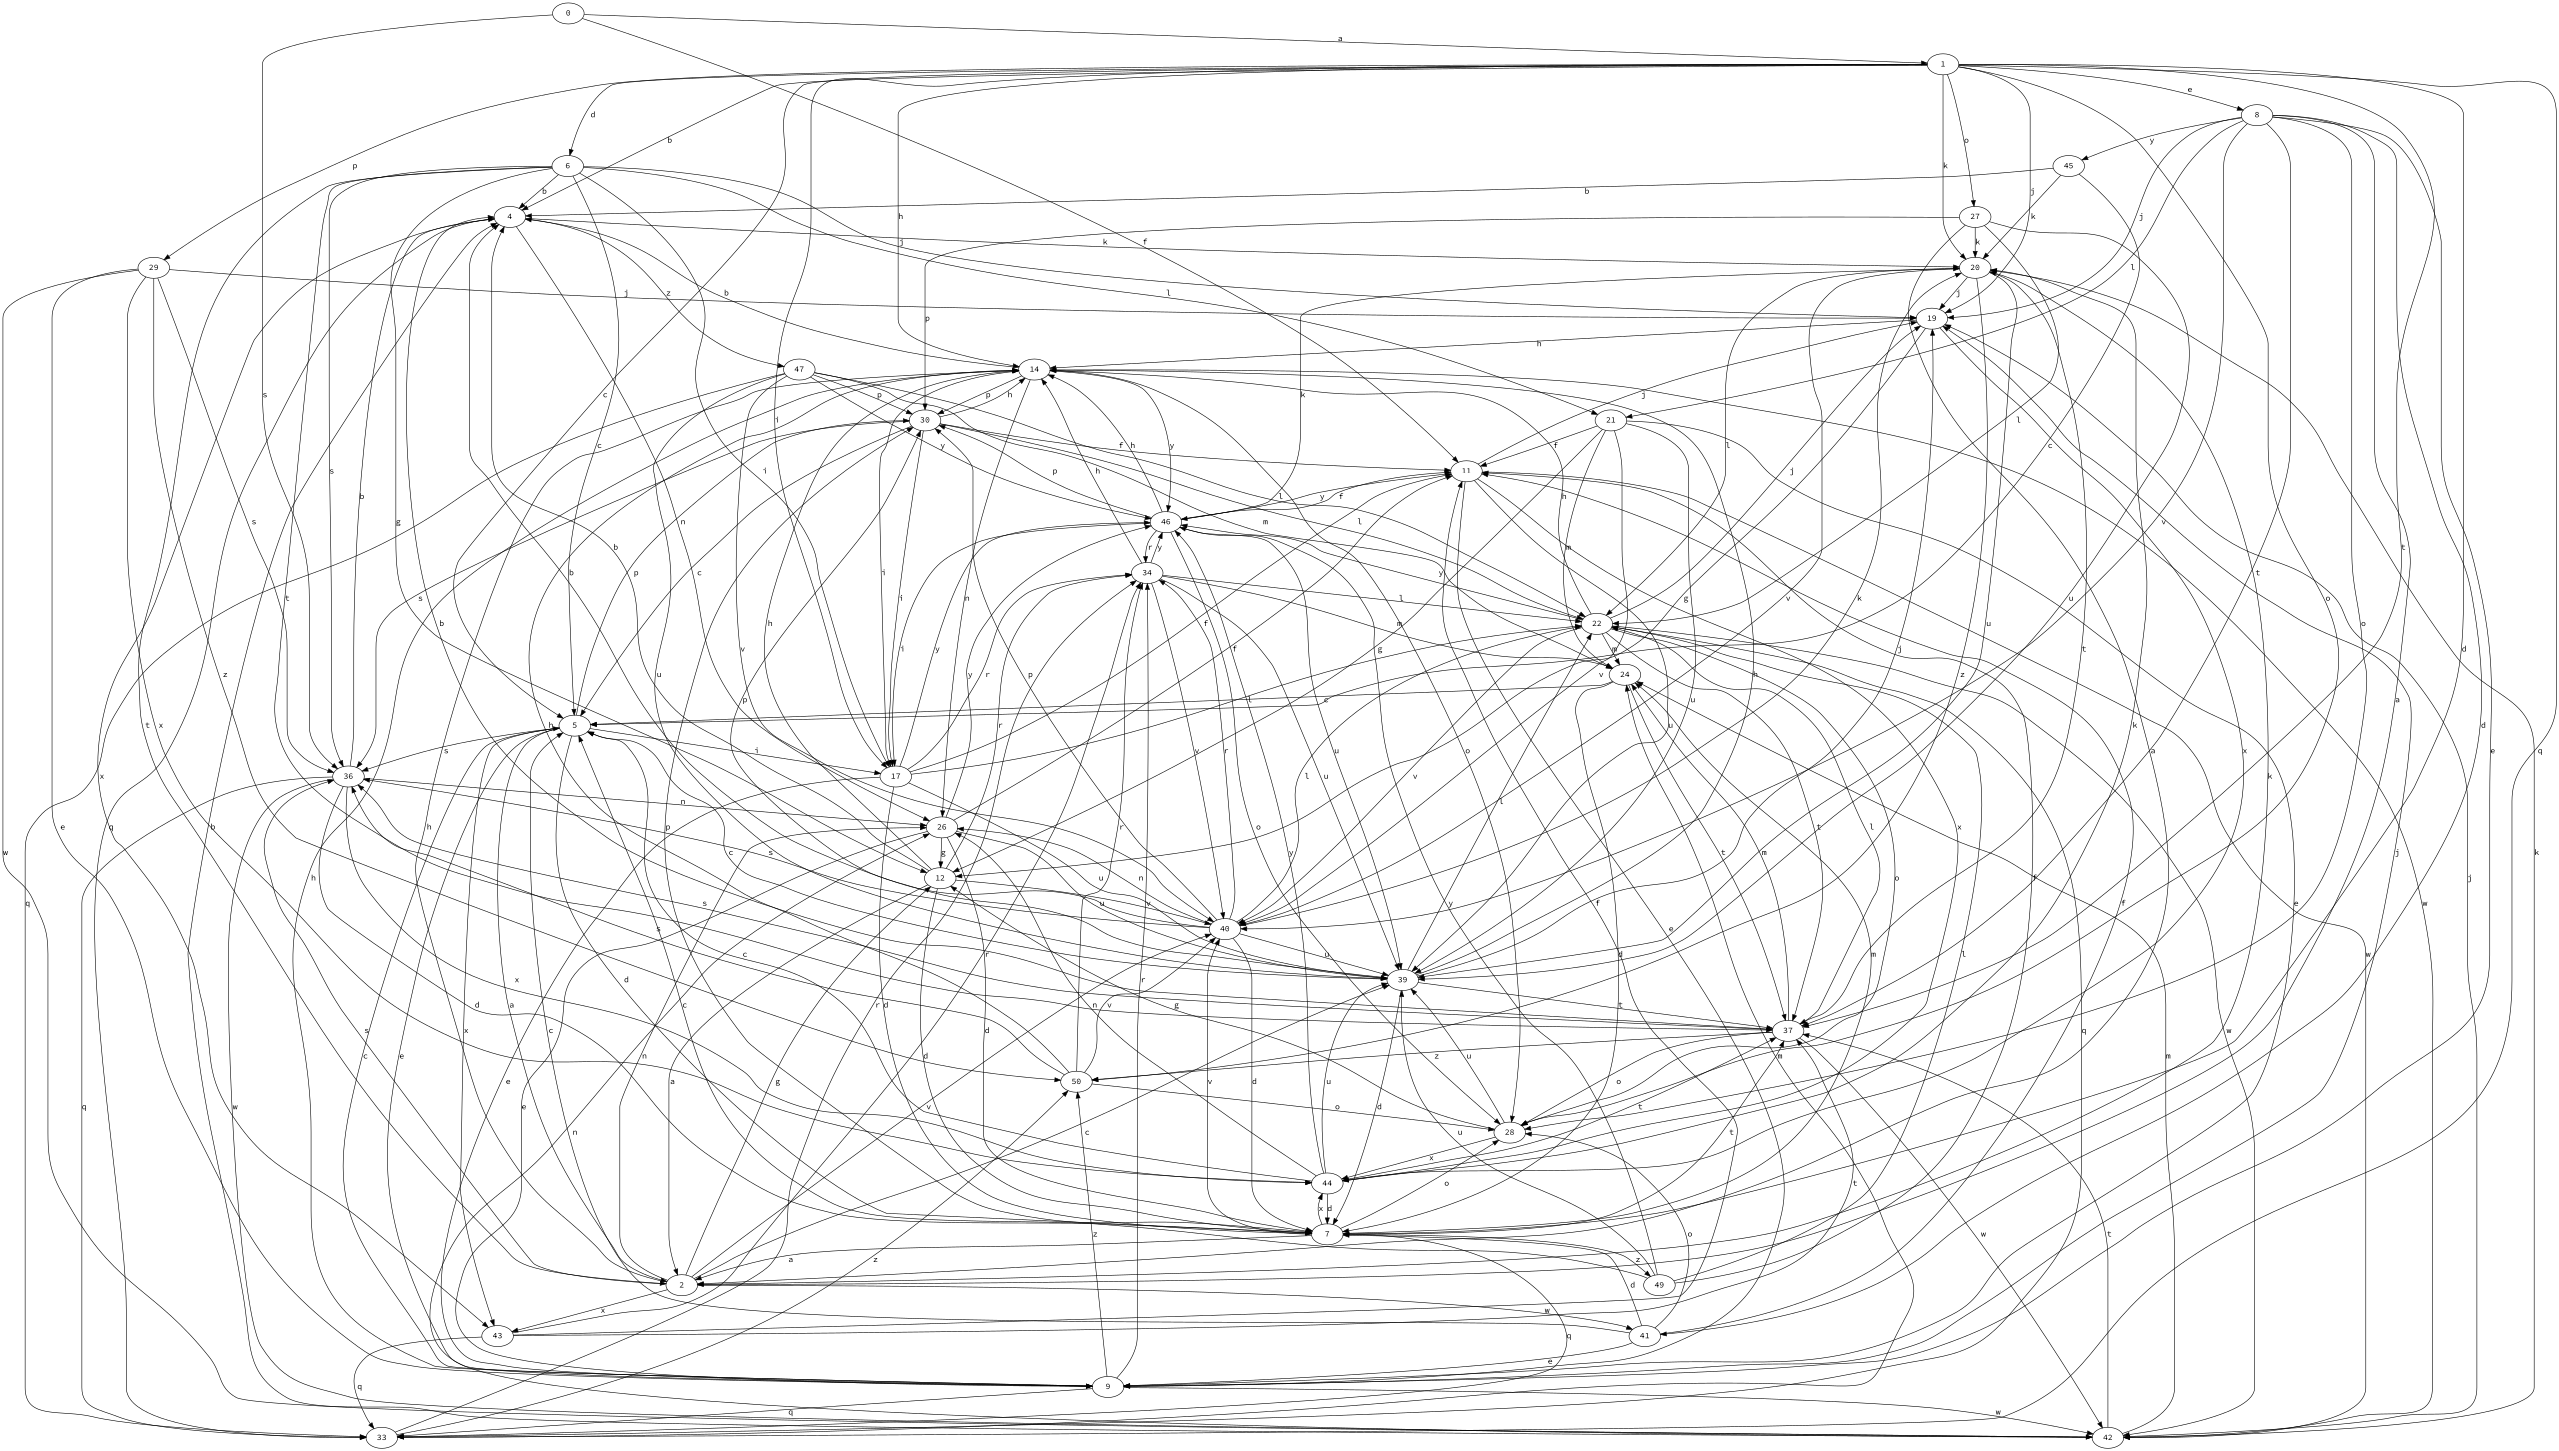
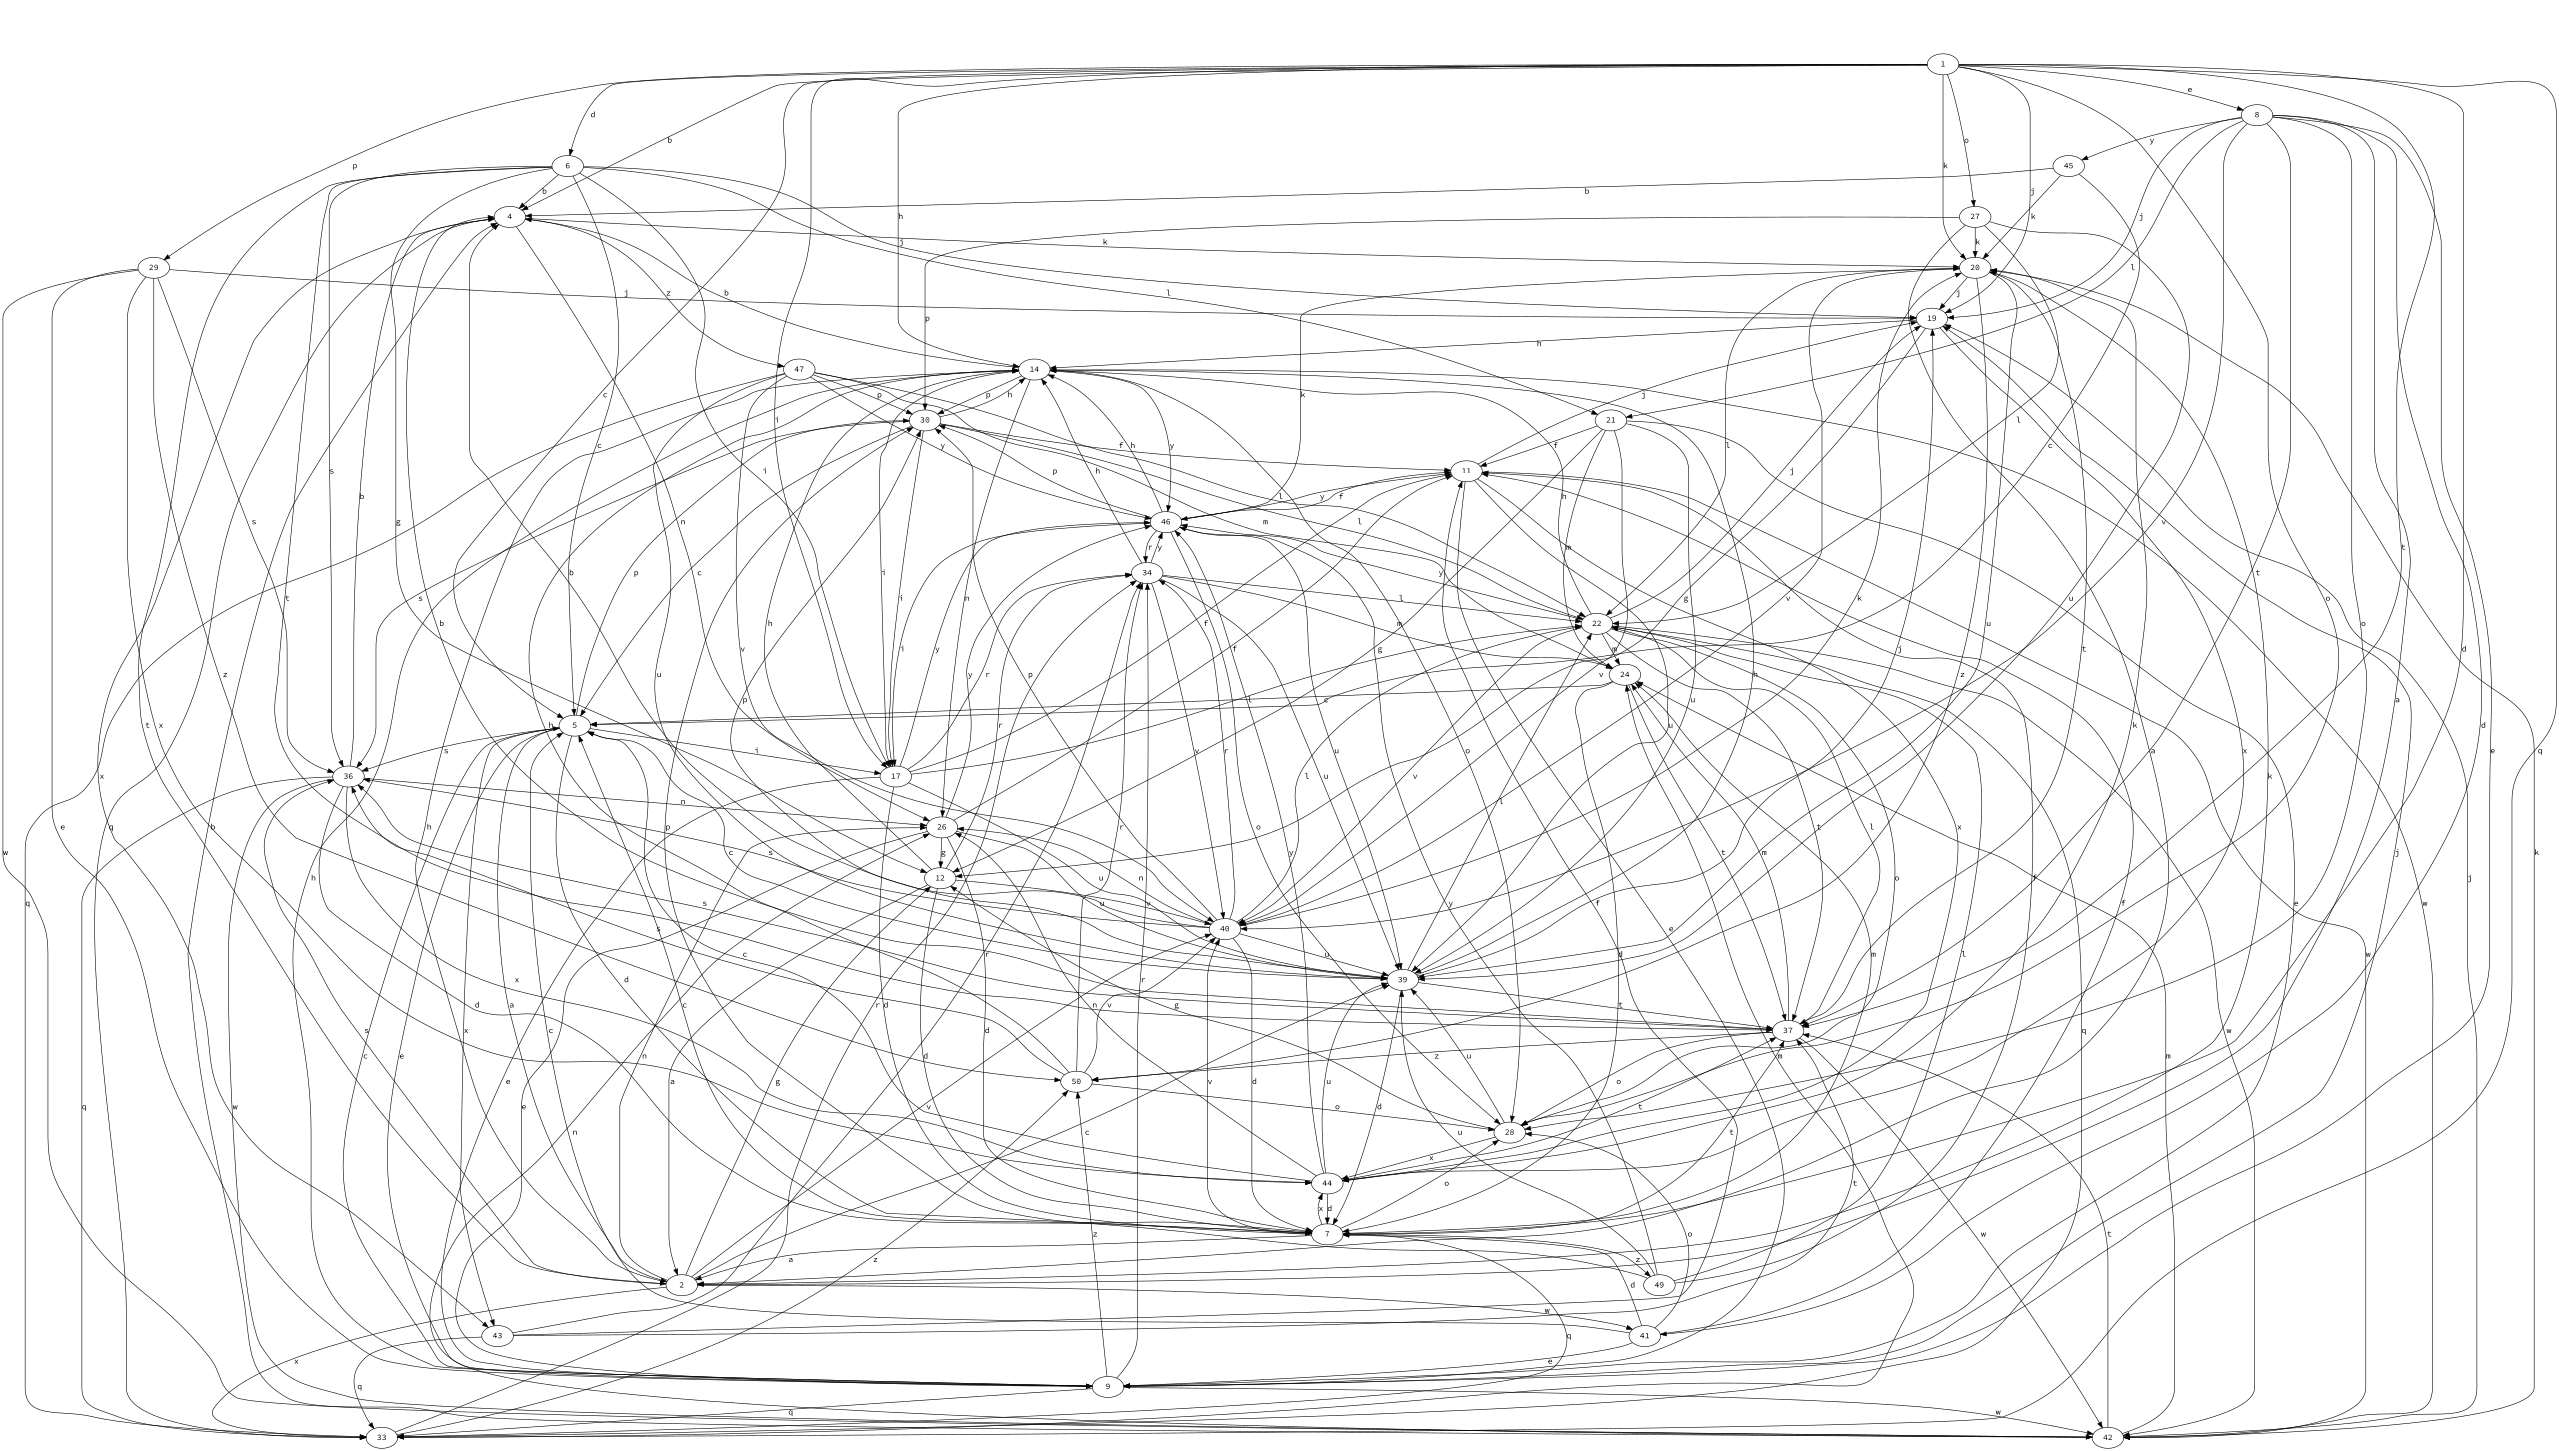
node "0": removed
edge "12" -> "4": removed, label "b"
edge "2" -> "43": now "2" -> "33"
